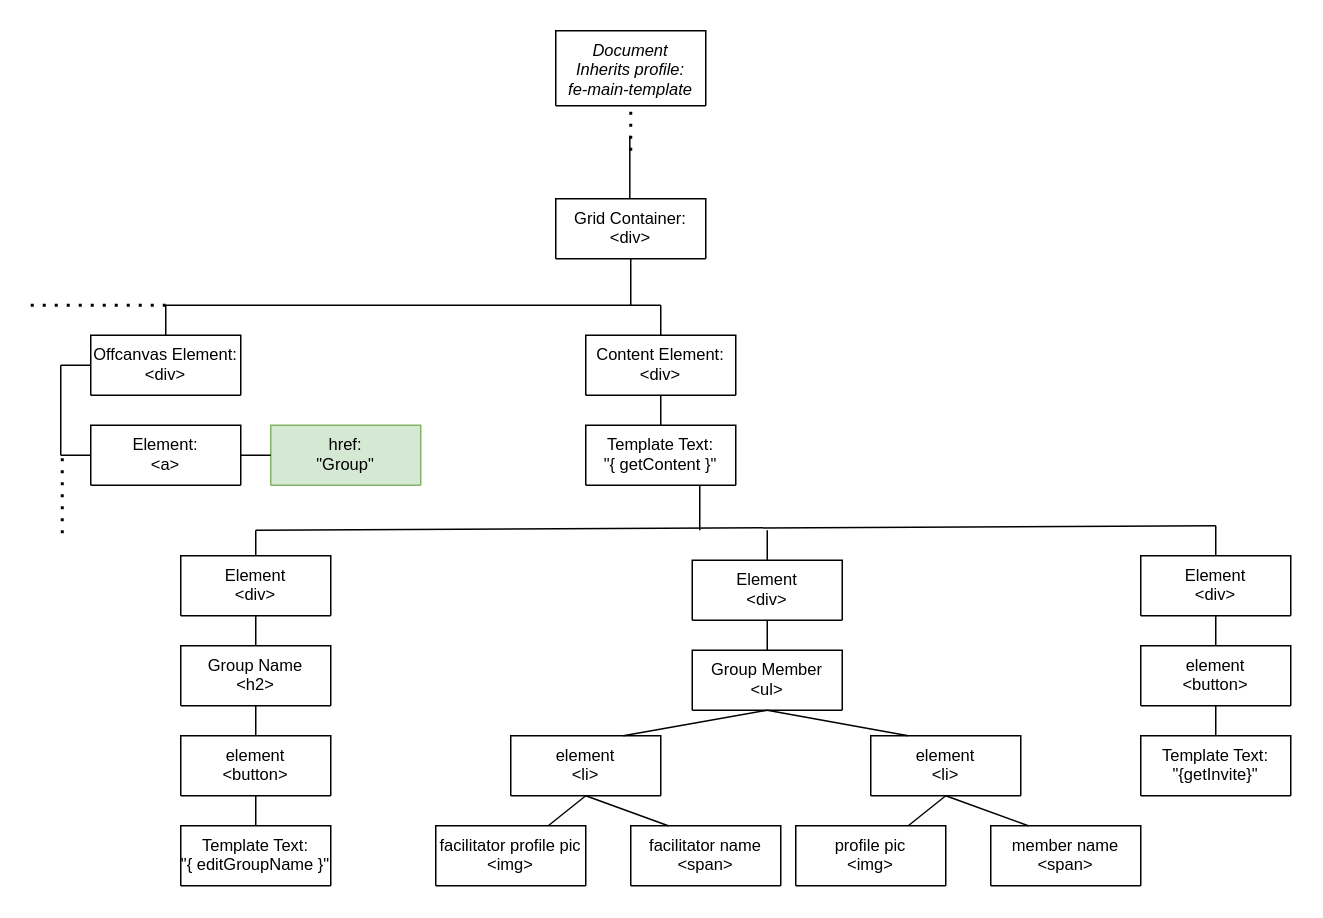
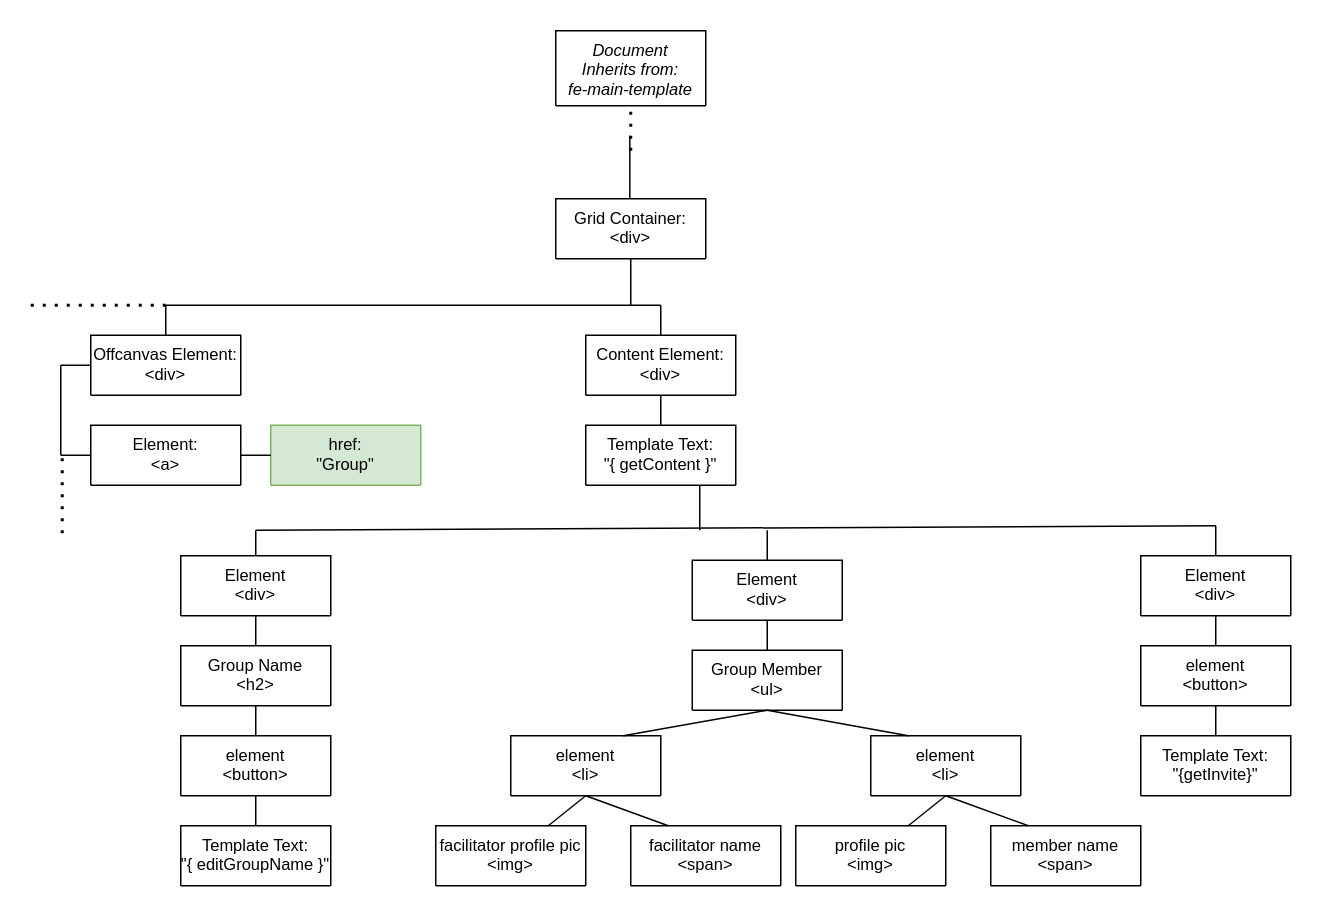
node "Document Inherits profile: fe-main-template": label "Document Inherits profile: fe-main-template" -> "Document Inherits from: fe-main-template"
